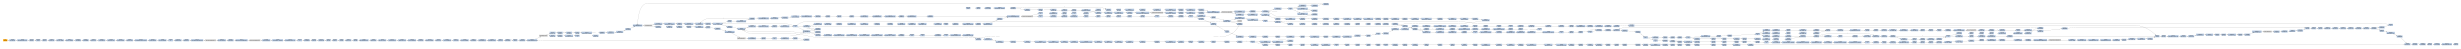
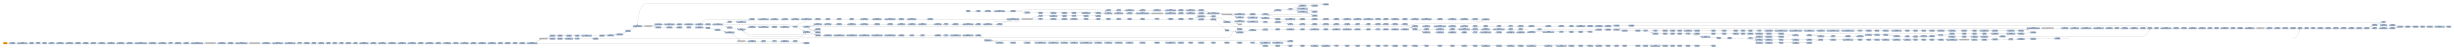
node "0x004028ad pushl %eax": removed
